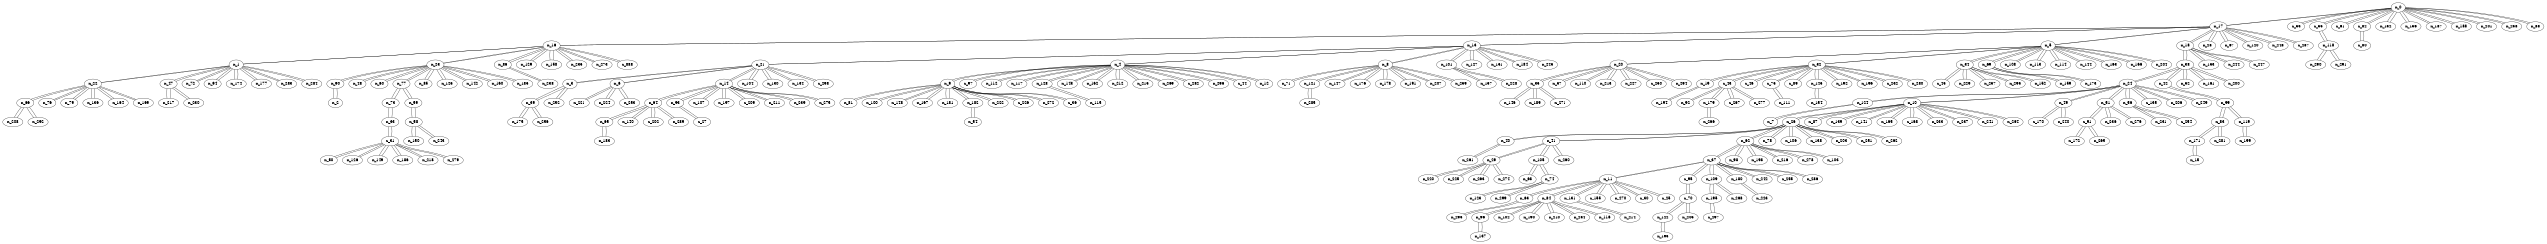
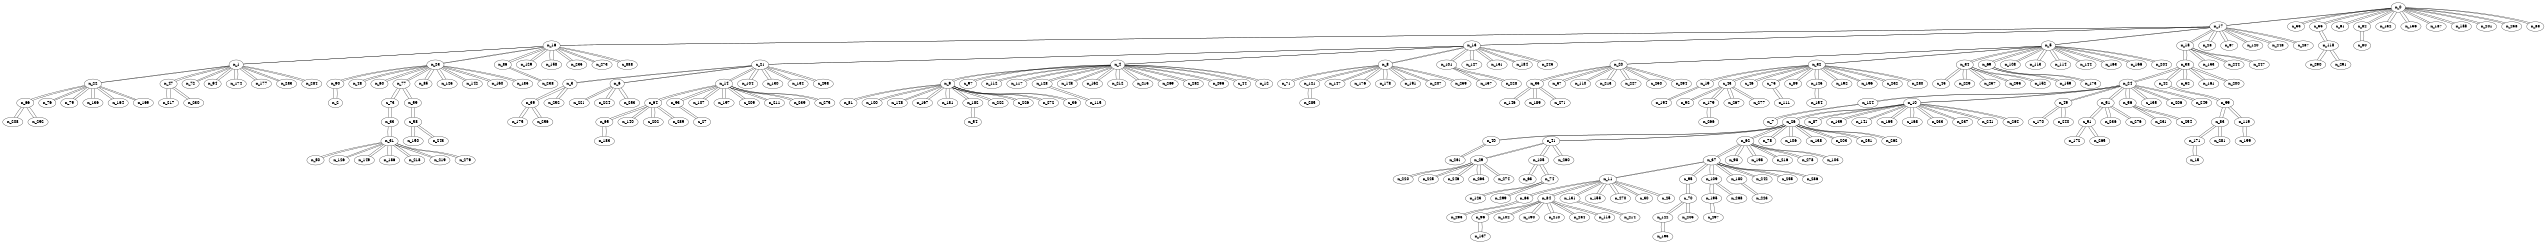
node "n_219": added
node "n_246": added
